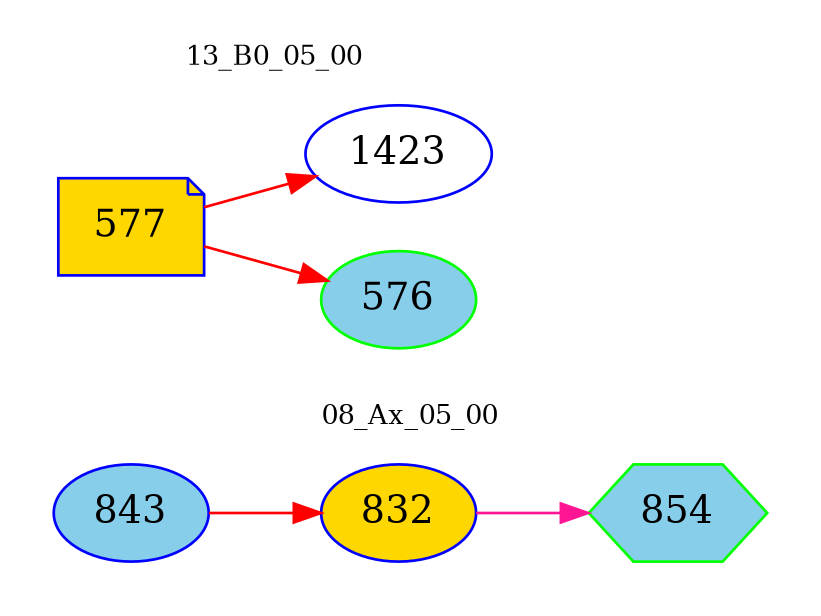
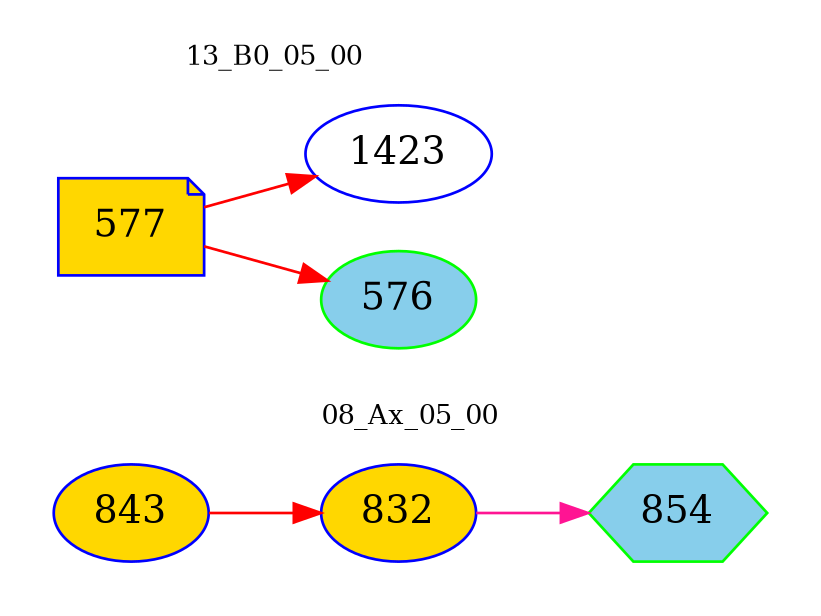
node "843": fillcolor skyblue -> gold
